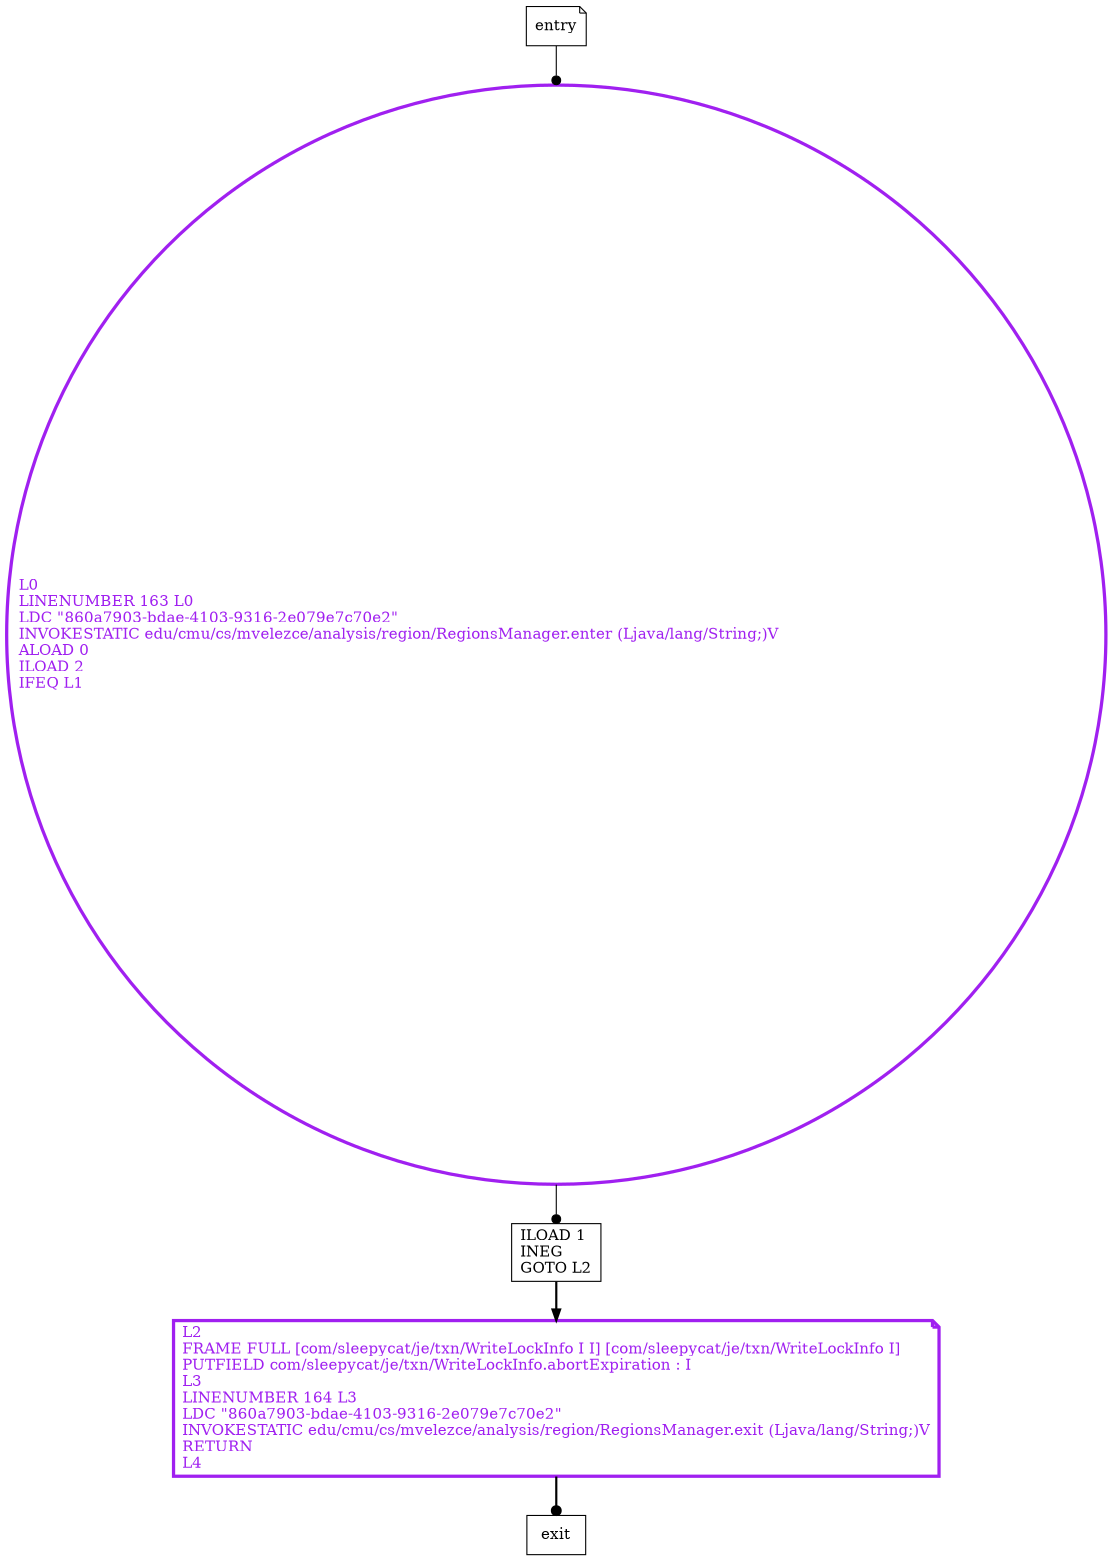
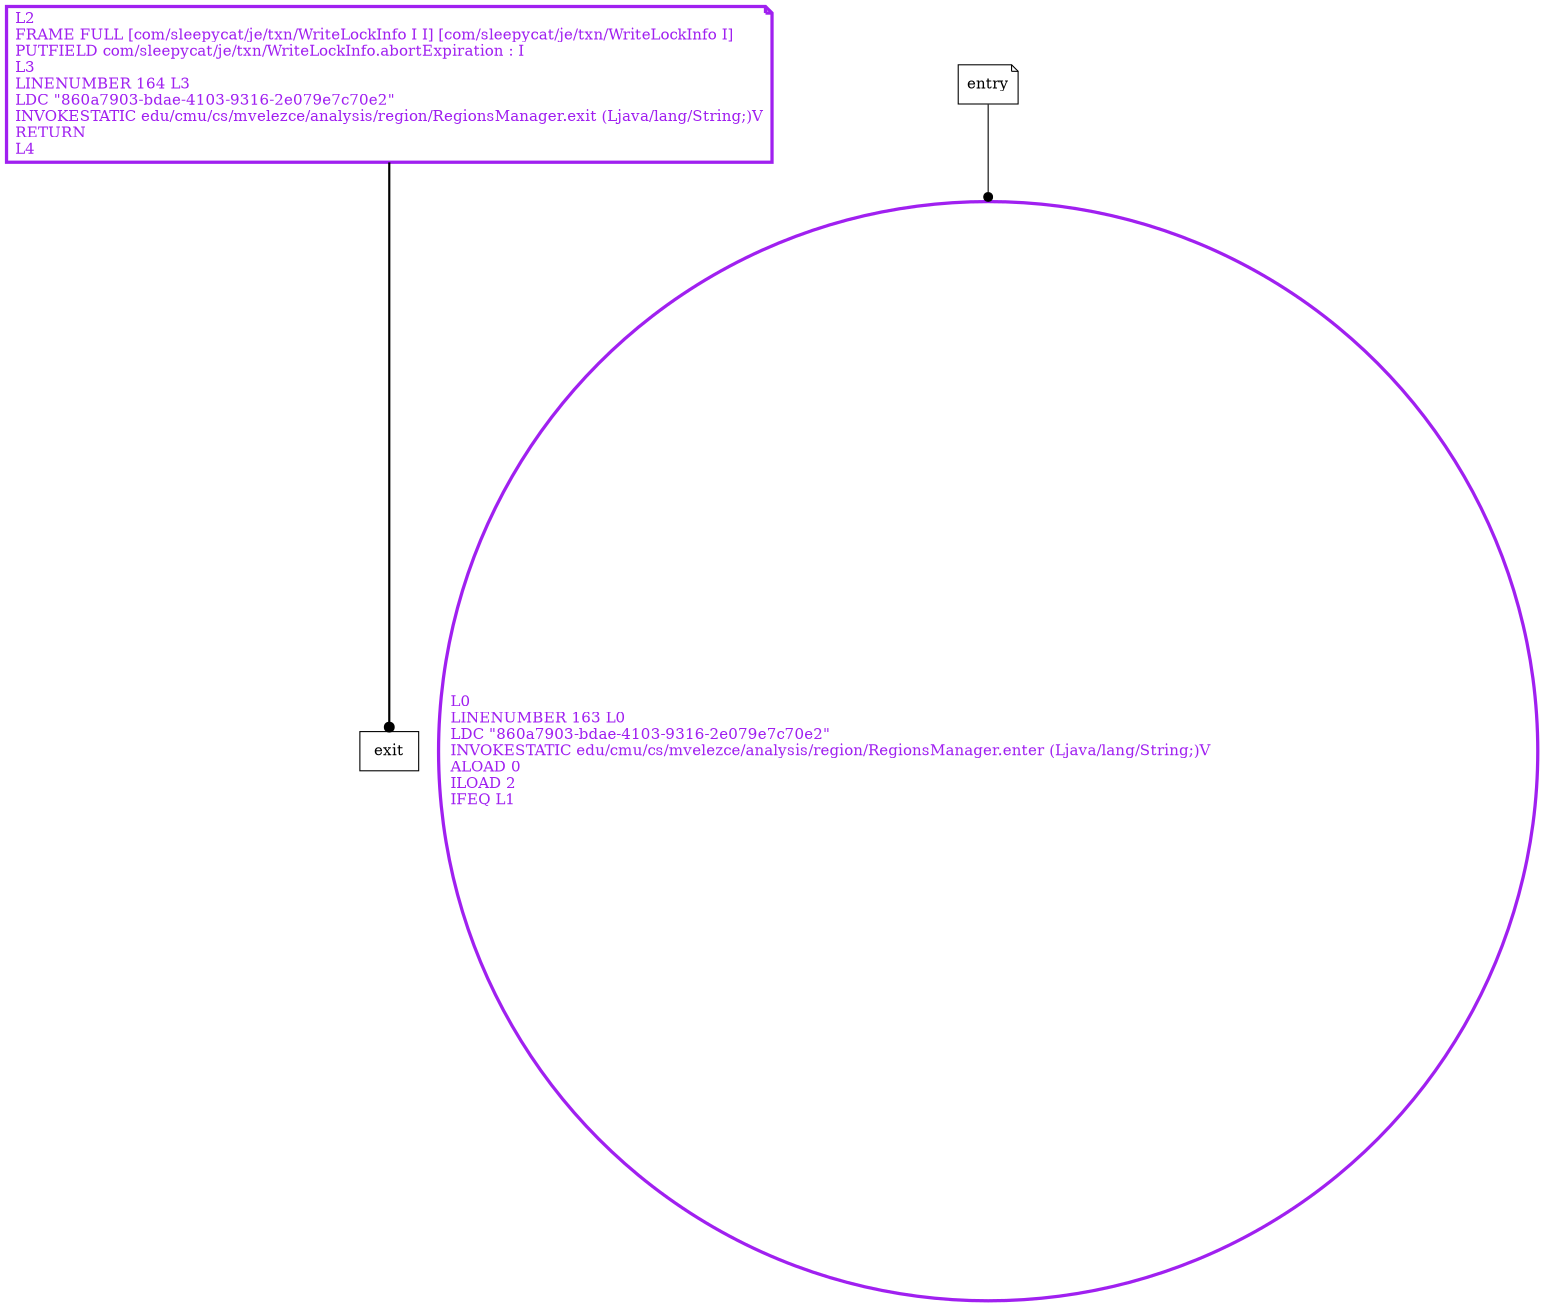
node "ILOAD 1 INEG GOTO L2": removed
